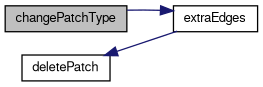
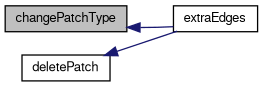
edge "changePatchType" -> "extraEdges": reversed
